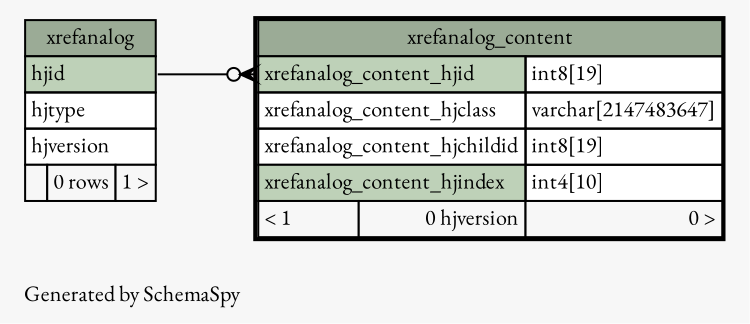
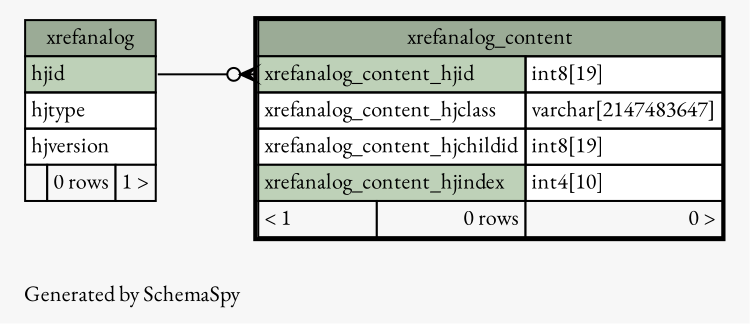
node "xrefanalog_content": text "0 hjversion" -> "0 rows"
